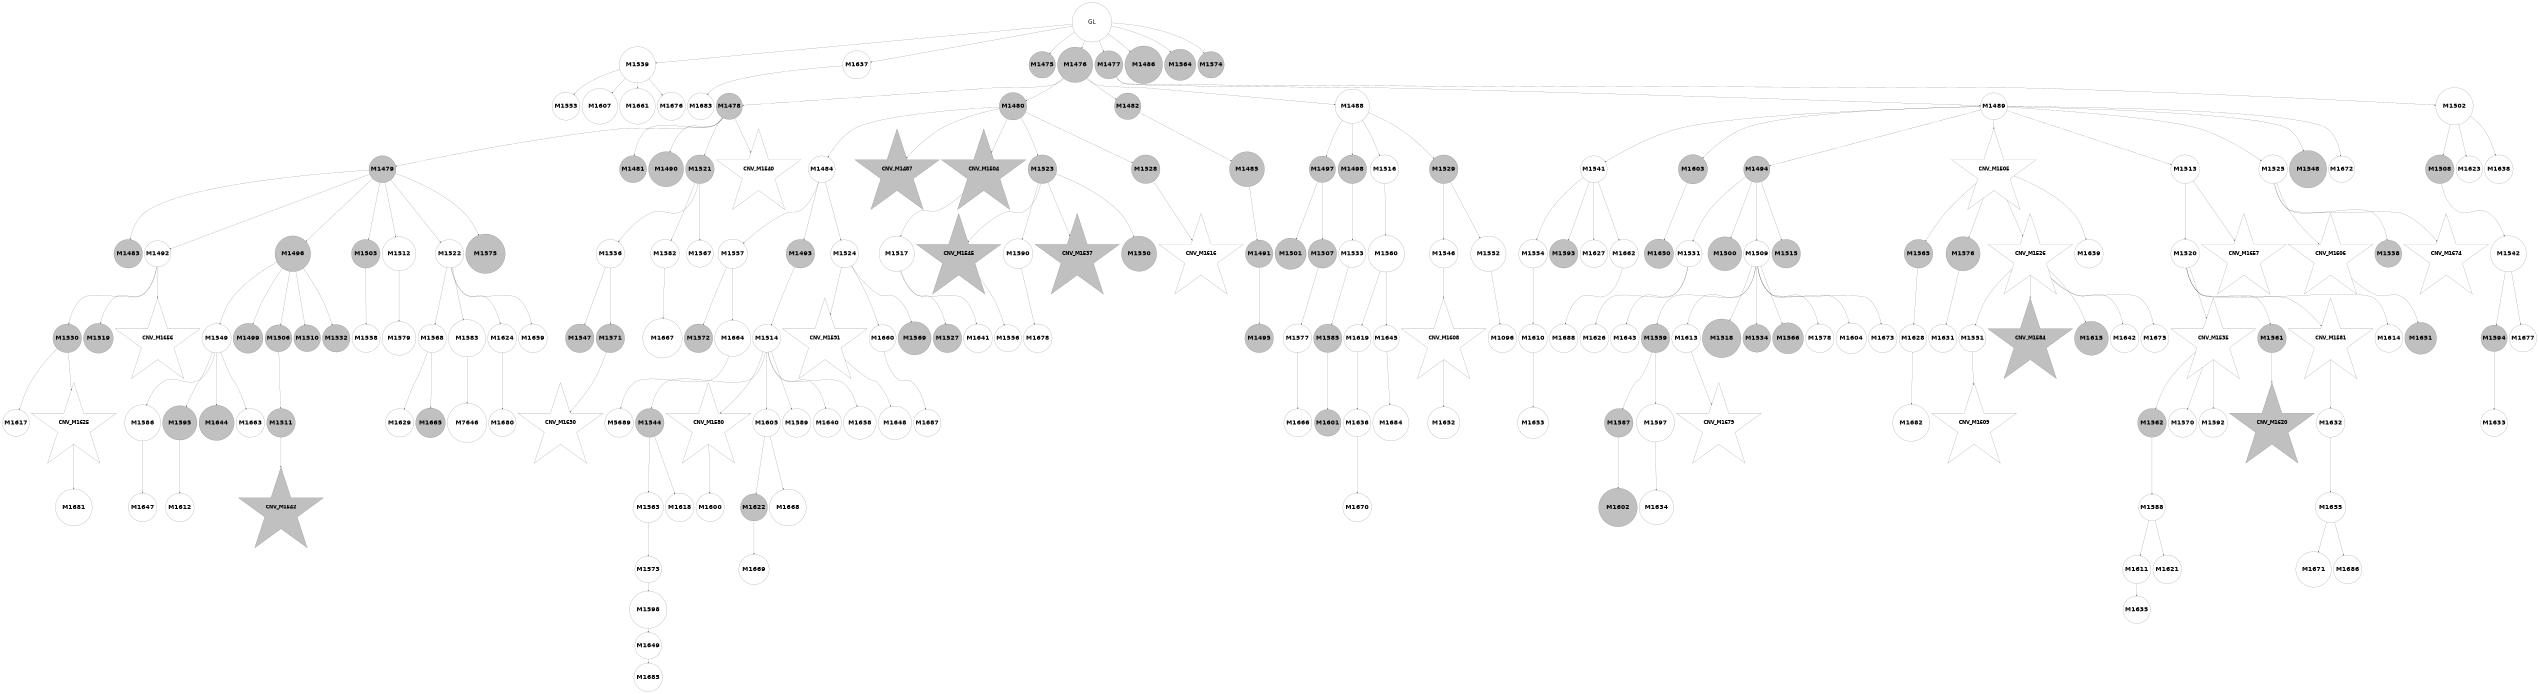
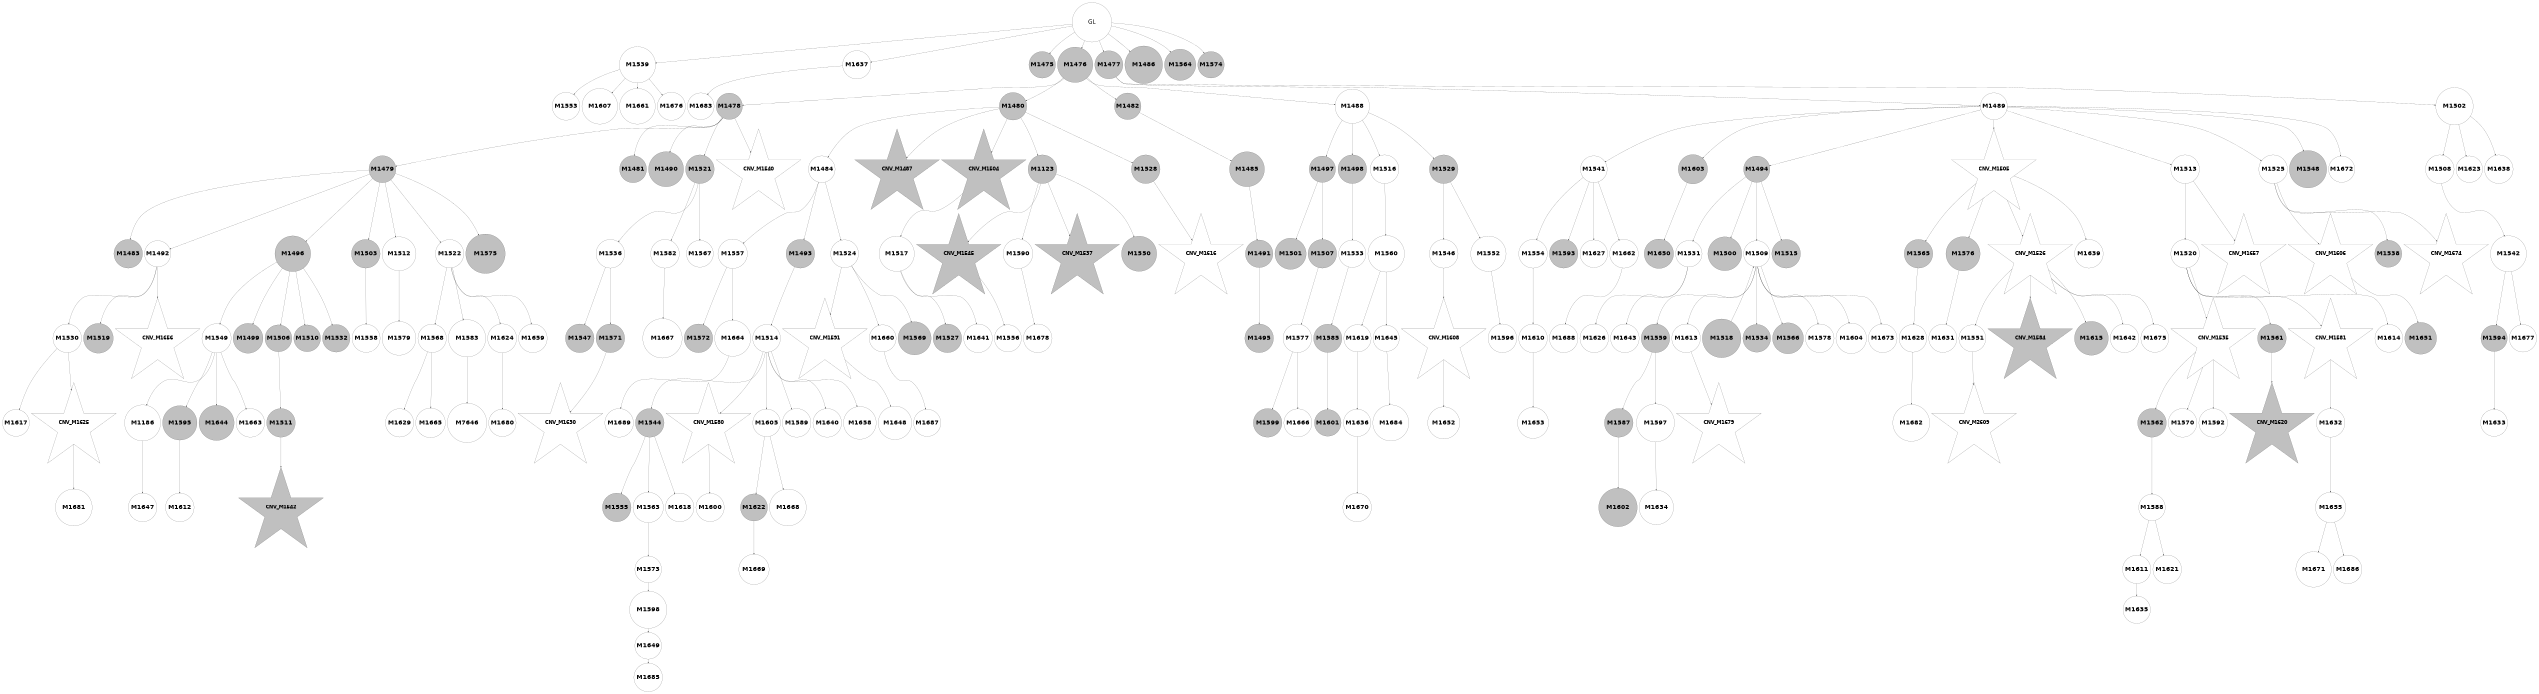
node "M1523": label "M1523" -> "M1123"
node "M1508": fillcolor grey -> white
edge "M1509" -> "M1518": reversed
node "M1530": fillcolor grey -> white
node "M1096": label "M1096" -> "M1596"
node "M1586": label "M1586" -> "M1186"
node "M1665": fillcolor grey -> white
node "M5689": label "M5689" -> "M1689"
node "M1599": added
node "CNV_M1609": label "CNV_M1609" -> "CNV_M2609"
node "M1555": added
